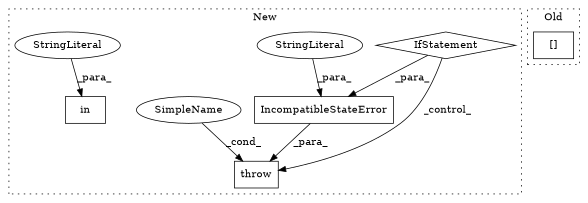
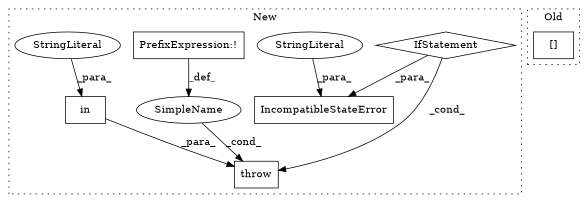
node "PrefixExpression:!": added
edge "IfStatement" -> "throw": label "_control_" -> "_cond_"
edge "IncompatibleStateError" -> "throw": now "in" -> "throw"
